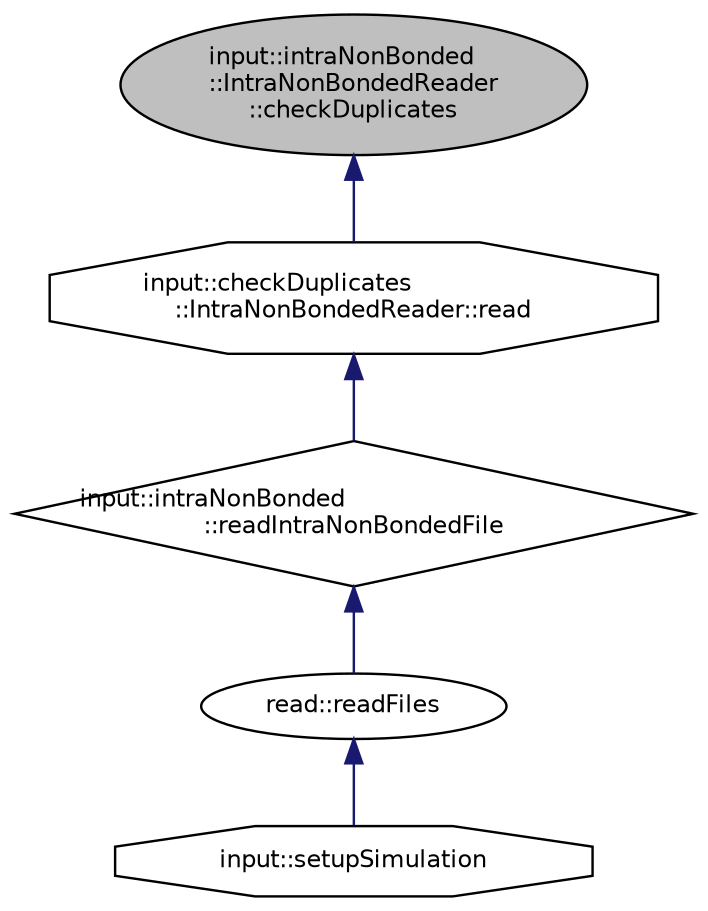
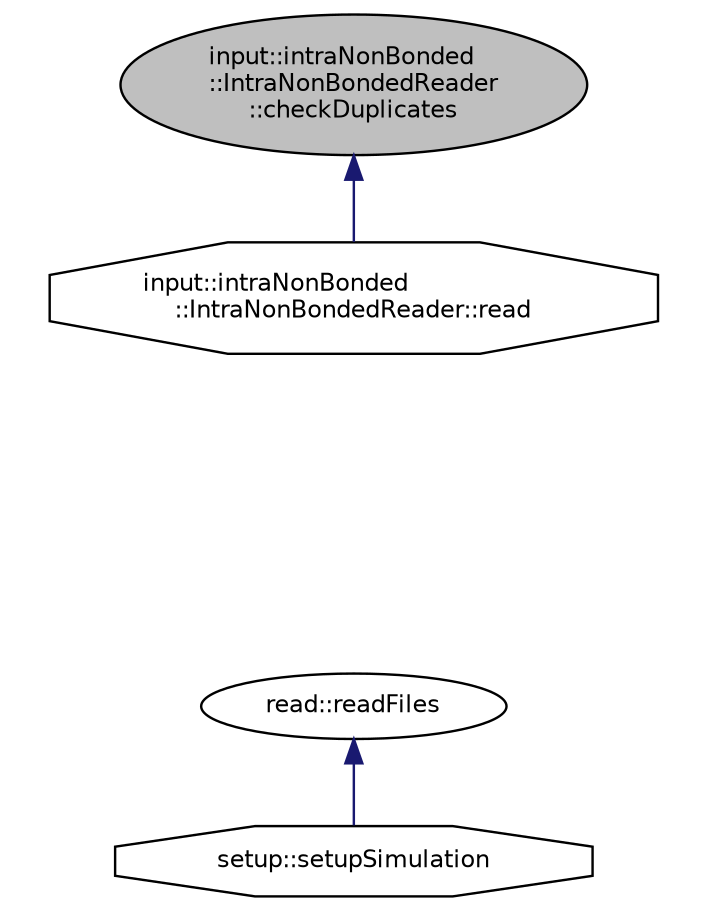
node "input::checkDuplicates ::IntraNonBondedReader::read": label "input::checkDuplicates ::IntraNonBondedReader::read" -> "input::intraNonBonded ::IntraNonBondedReader::read"
node "input::intraNonBonded ::readIntraNonBondedFile": removed
node "input::setupSimulation": label "input::setupSimulation" -> "setup::setupSimulation"
